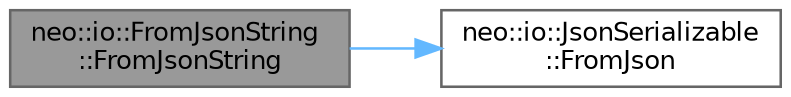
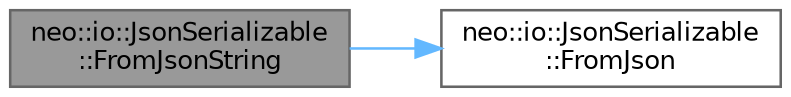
node "neo::io::FromJsonString ::FromJsonString": label "neo::io::FromJsonString ::FromJsonString" -> "neo::io::JsonSerializable ::FromJsonString"
